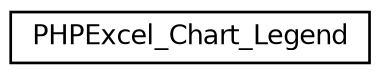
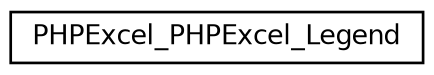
node "PHPExcel_Chart_Legend": label "PHPExcel_Chart_Legend" -> "PHPExcel_PHPExcel_Legend"
